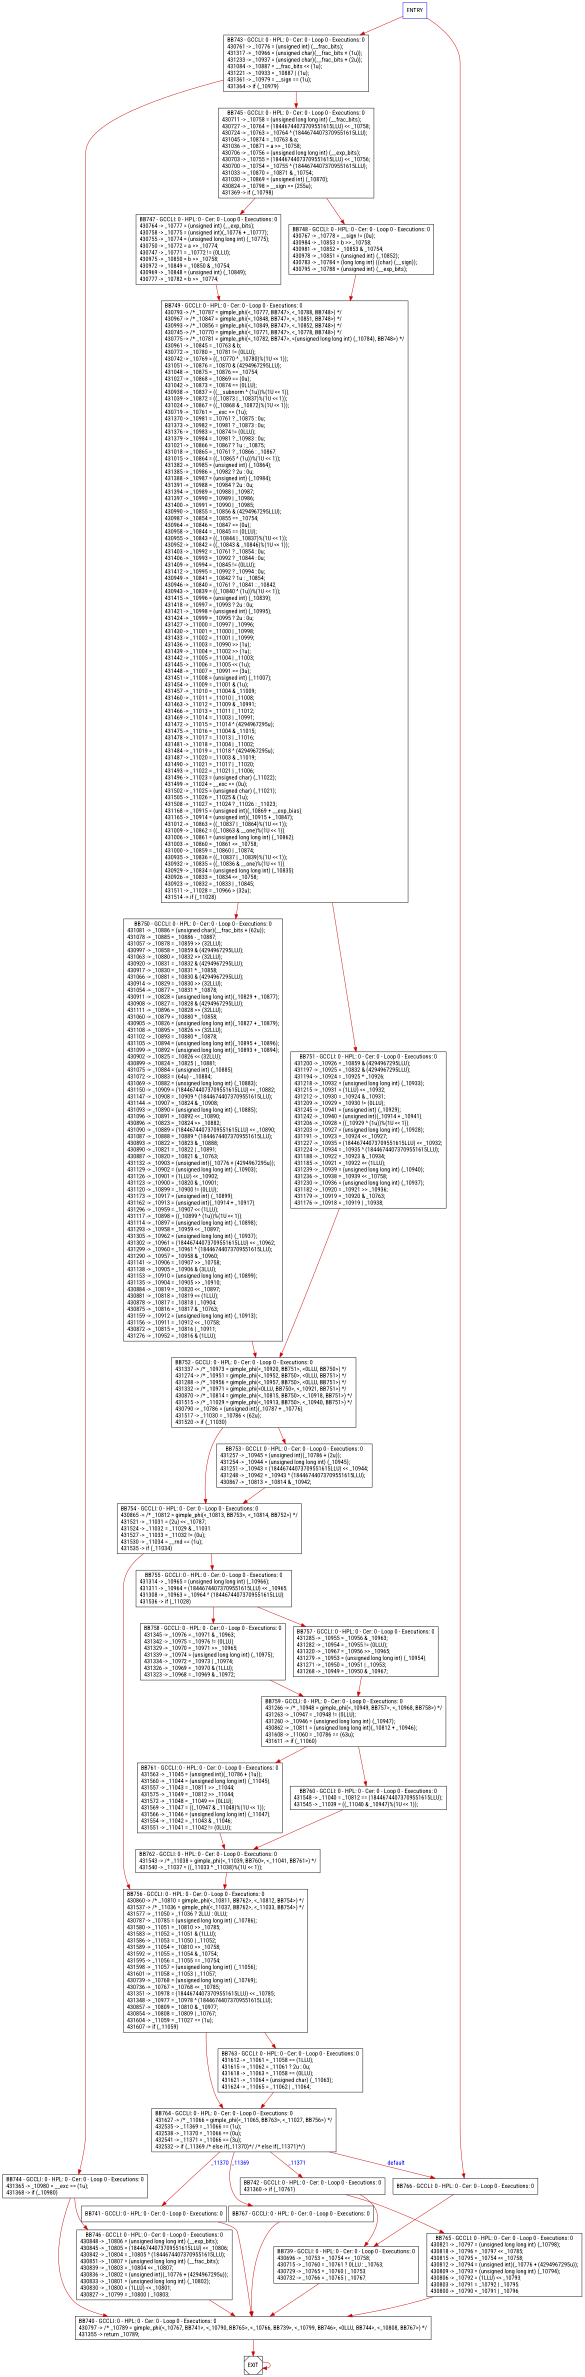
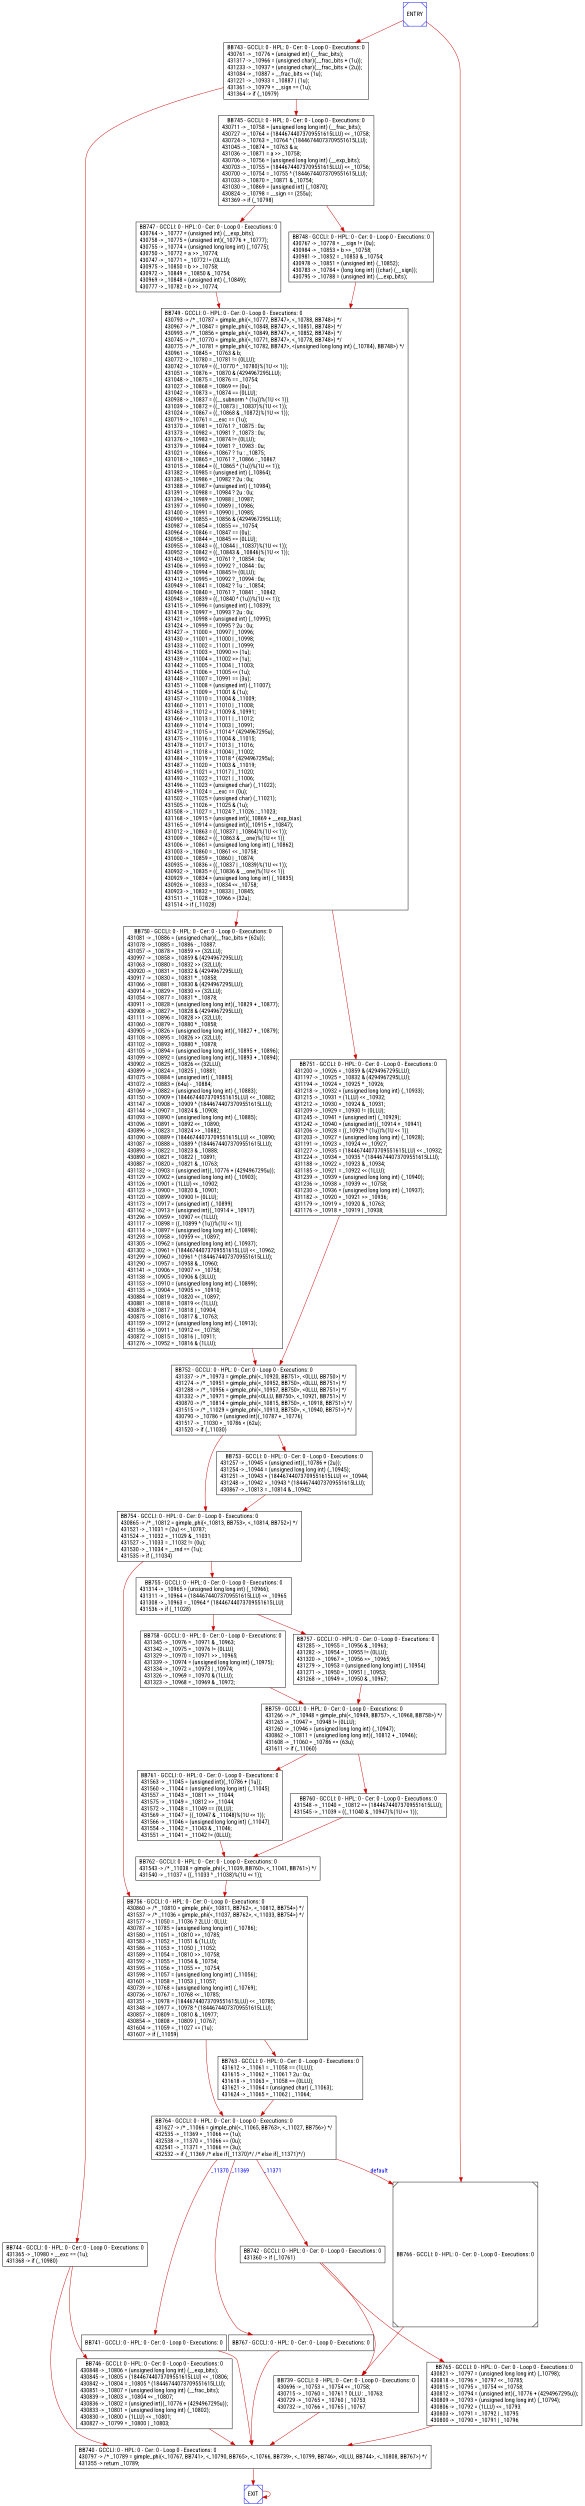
node "ENTRY": shape box -> Msquare
node "BB766 - GCCLI: 0 - HPL: 0 - Cer: 0 - Loop 0 - Executions: 0": shape box -> Msquare
node "EXIT": color black -> blue
